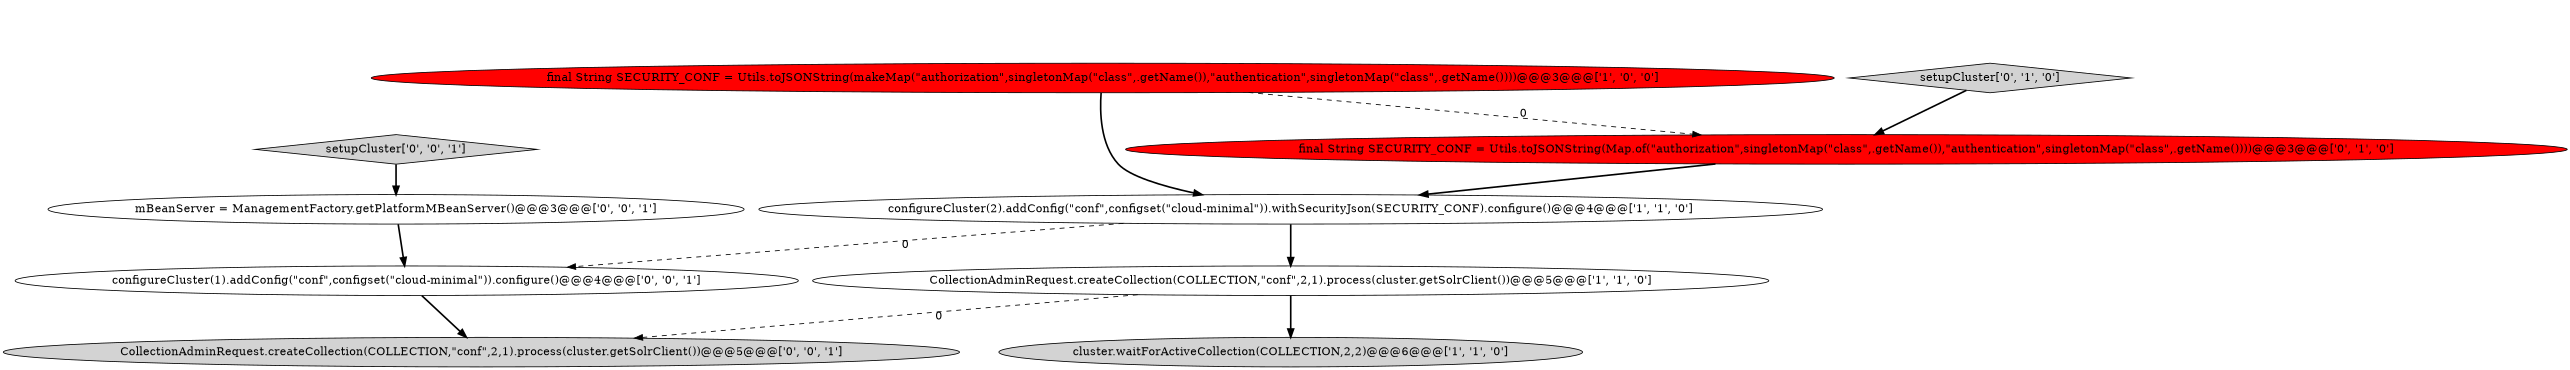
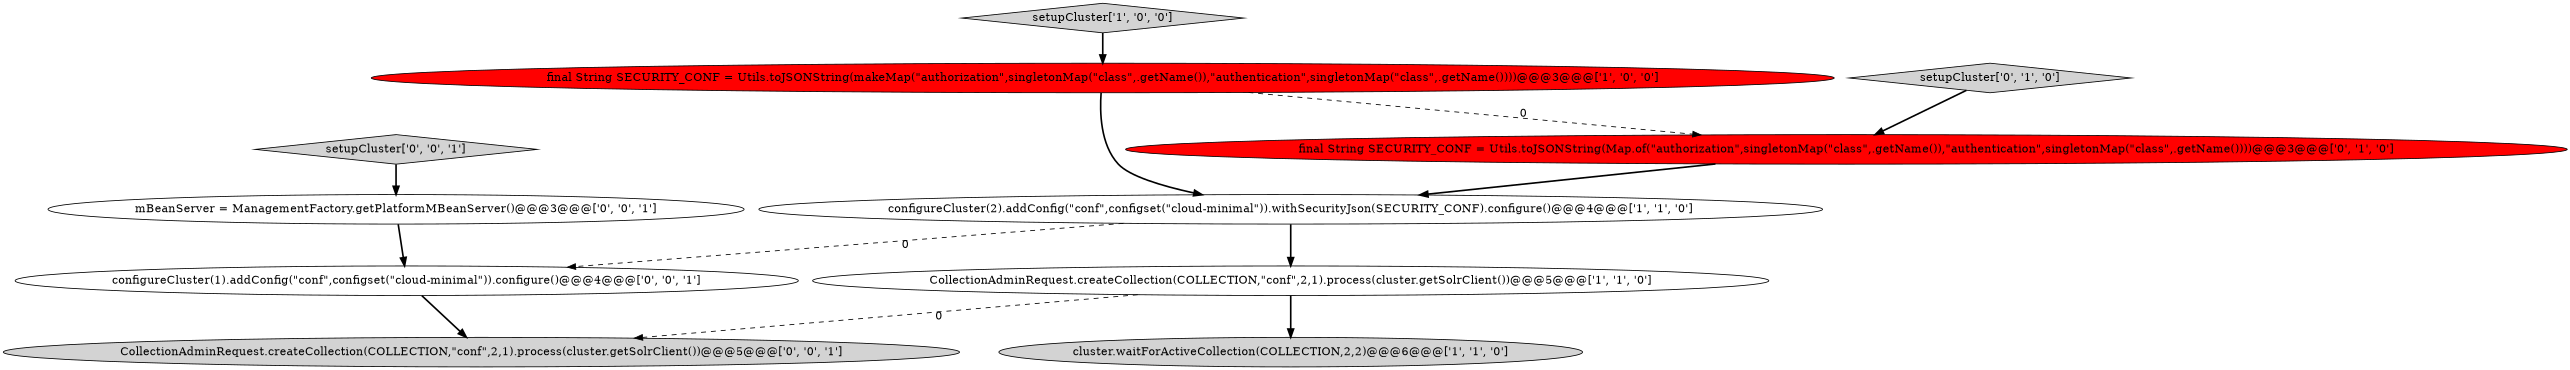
node "setupCluster['1', '0', '0']": added
